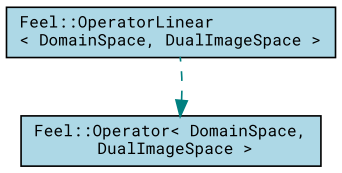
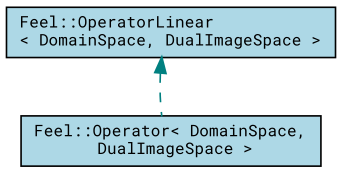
edge "Feel::OperatorLinear < DomainSpace, DualImageSpace >" -> "Feel::Operator< DomainSpace, DualImageSpace >": reversed
